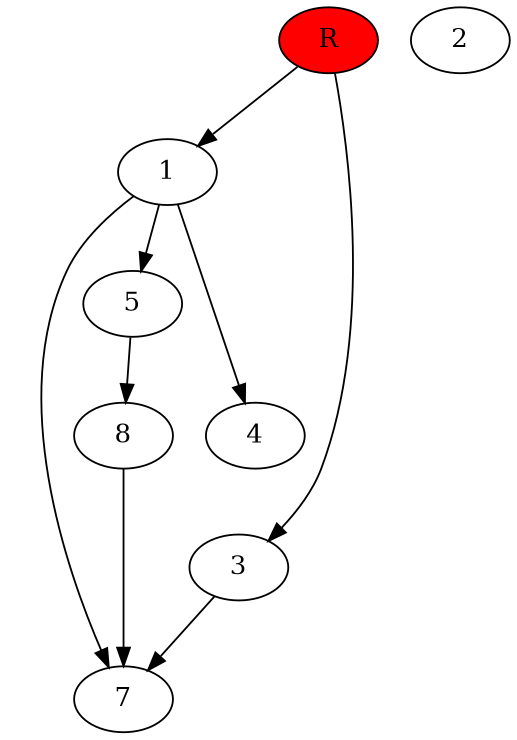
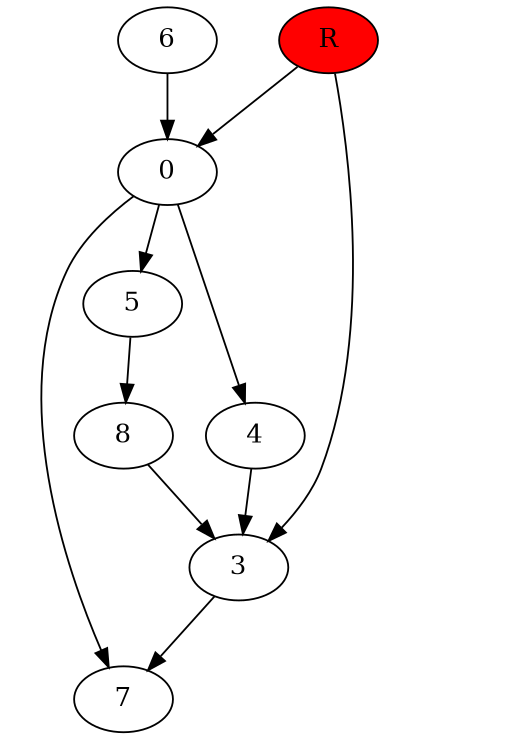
node "6": added
node "2": removed
node "1": label "1" -> "0"
edge "4" -> "3": added
edge "8" -> "7": now "8" -> "3"
